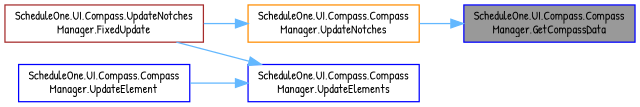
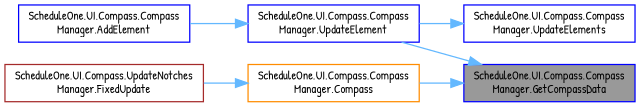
node "ScheduleOne.UI.Compass.Compass Manager.AddElement": added
node "ScheduleOne.UI.Compass.Compass Manager.UpdateNotches": label "ScheduleOne.UI.Compass.Compass Manager.UpdateNotches" -> "ScheduleOne.UI.Compass.Compass Manager.Compass"
edge "ScheduleOne.UI.Compass.UpdateNotches Manager.FixedUpdate" -> "ScheduleOne.UI.Compass.Compass Manager.UpdateElements": removed
edge "ScheduleOne.UI.Compass.Compass Manager.UpdateElement" -> "ScheduleOne.UI.Compass.Compass Manager.GetCompassData": added
